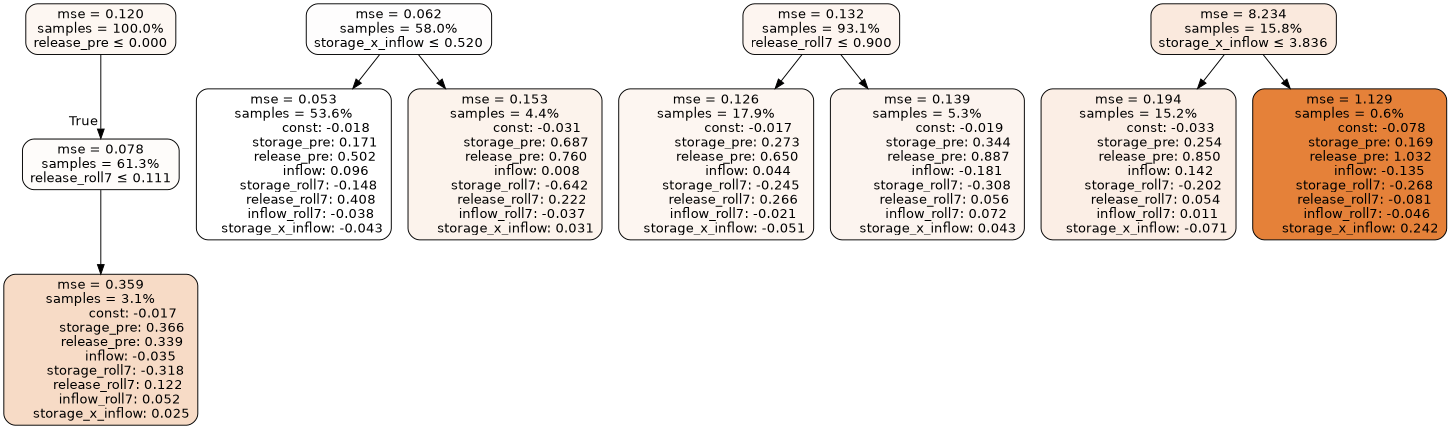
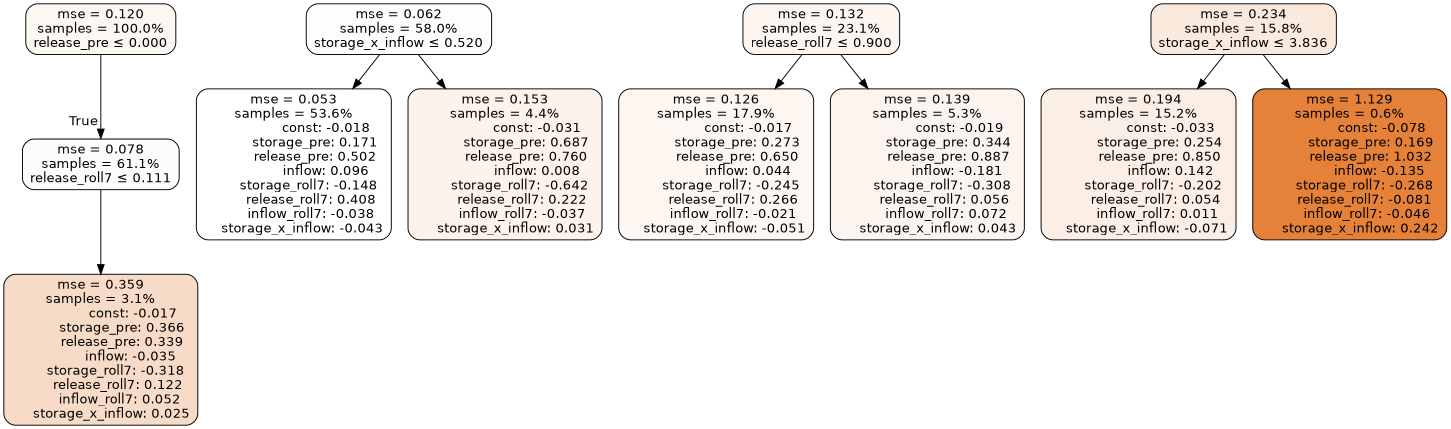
node "mse = 0.132 samples = 93.1% release_roll7 ≤ 0.900": label "mse = 0.132 samples = 93.1% release_roll7 ≤ 0.900" -> "mse = 0.132 samples = 23.1% release_roll7 ≤ 0.900"
node "mse = 8.234 samples = 15.8% storage_x_inflow ≤ 3.836": label "mse = 8.234 samples = 15.8% storage_x_inflow ≤ 3.836" -> "mse = 0.234 samples = 15.8% storage_x_inflow ≤ 3.836"
node "mse = 0.078 samples = 61.3% release_roll7 ≤ 0.111": label "mse = 0.078 samples = 61.3% release_roll7 ≤ 0.111" -> "mse = 0.078 samples = 61.1% release_roll7 ≤ 0.111"
